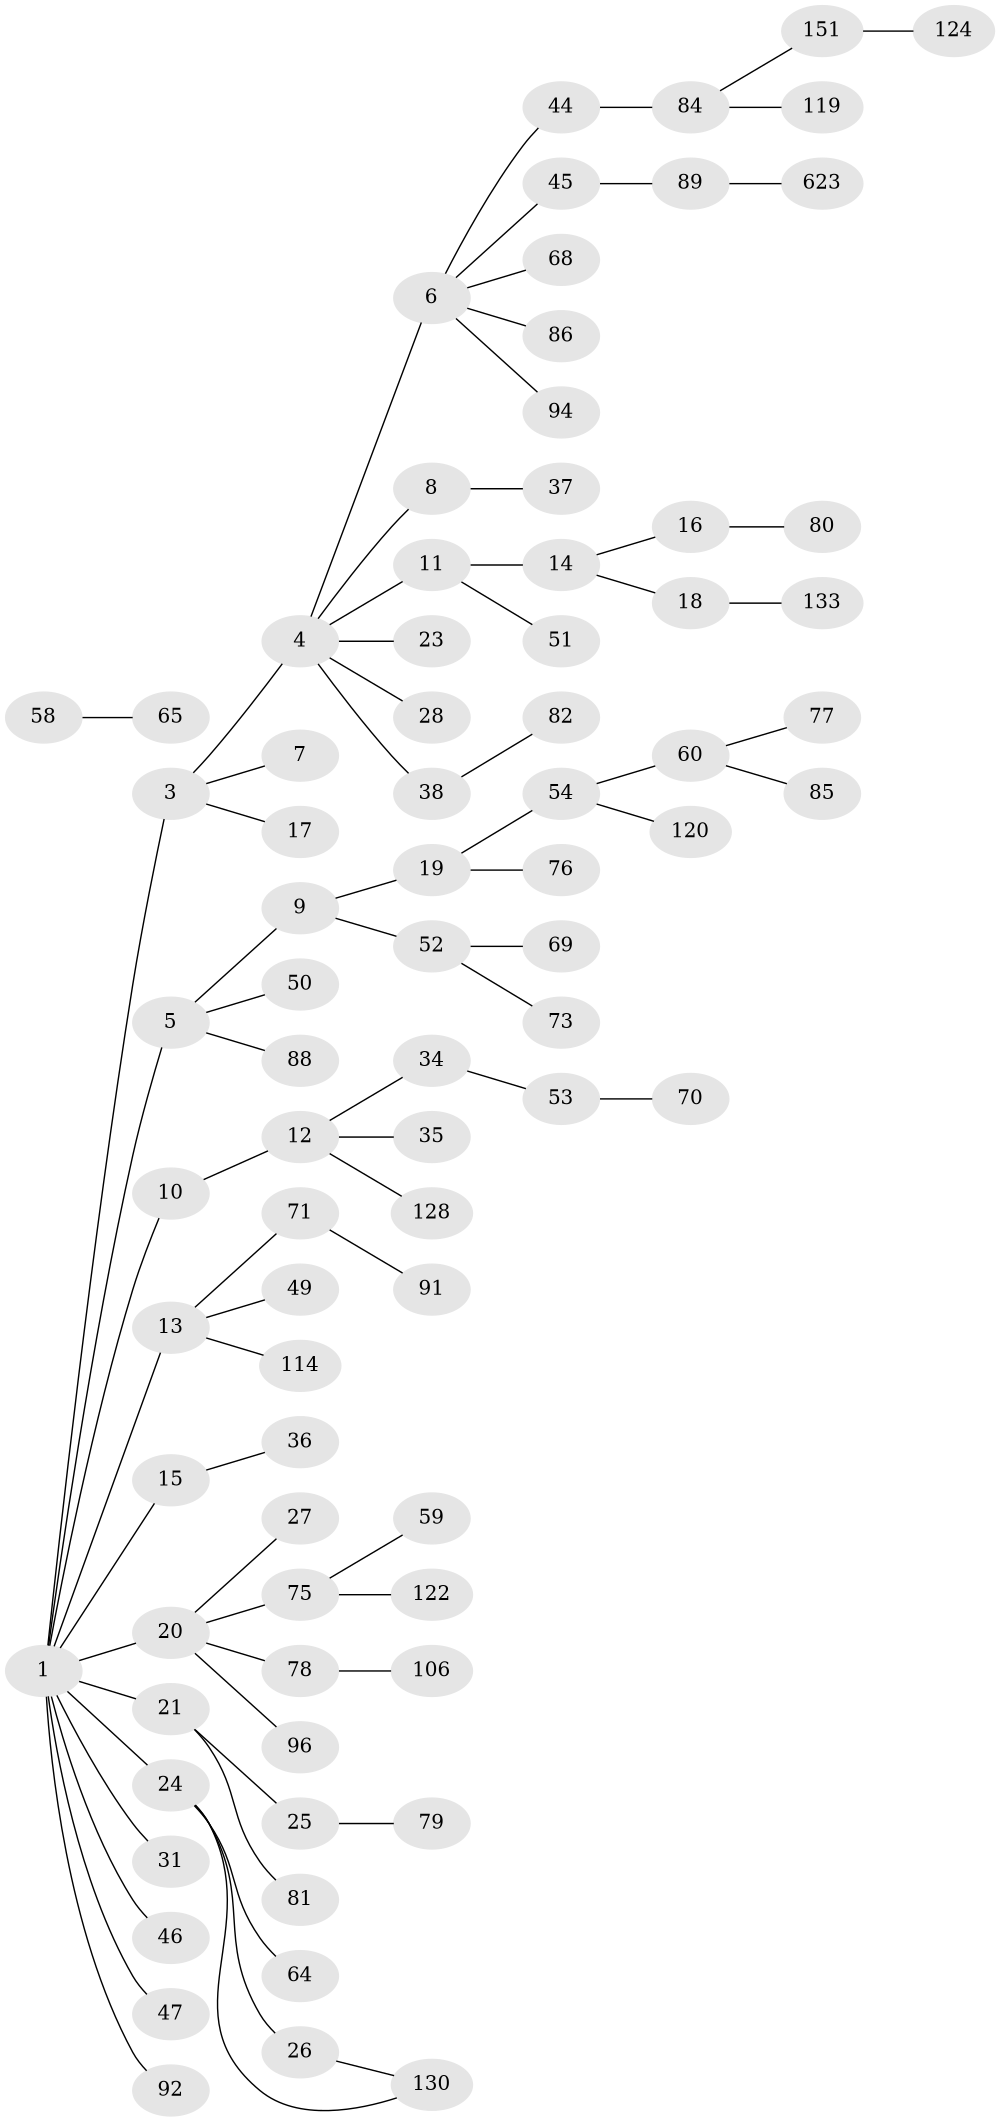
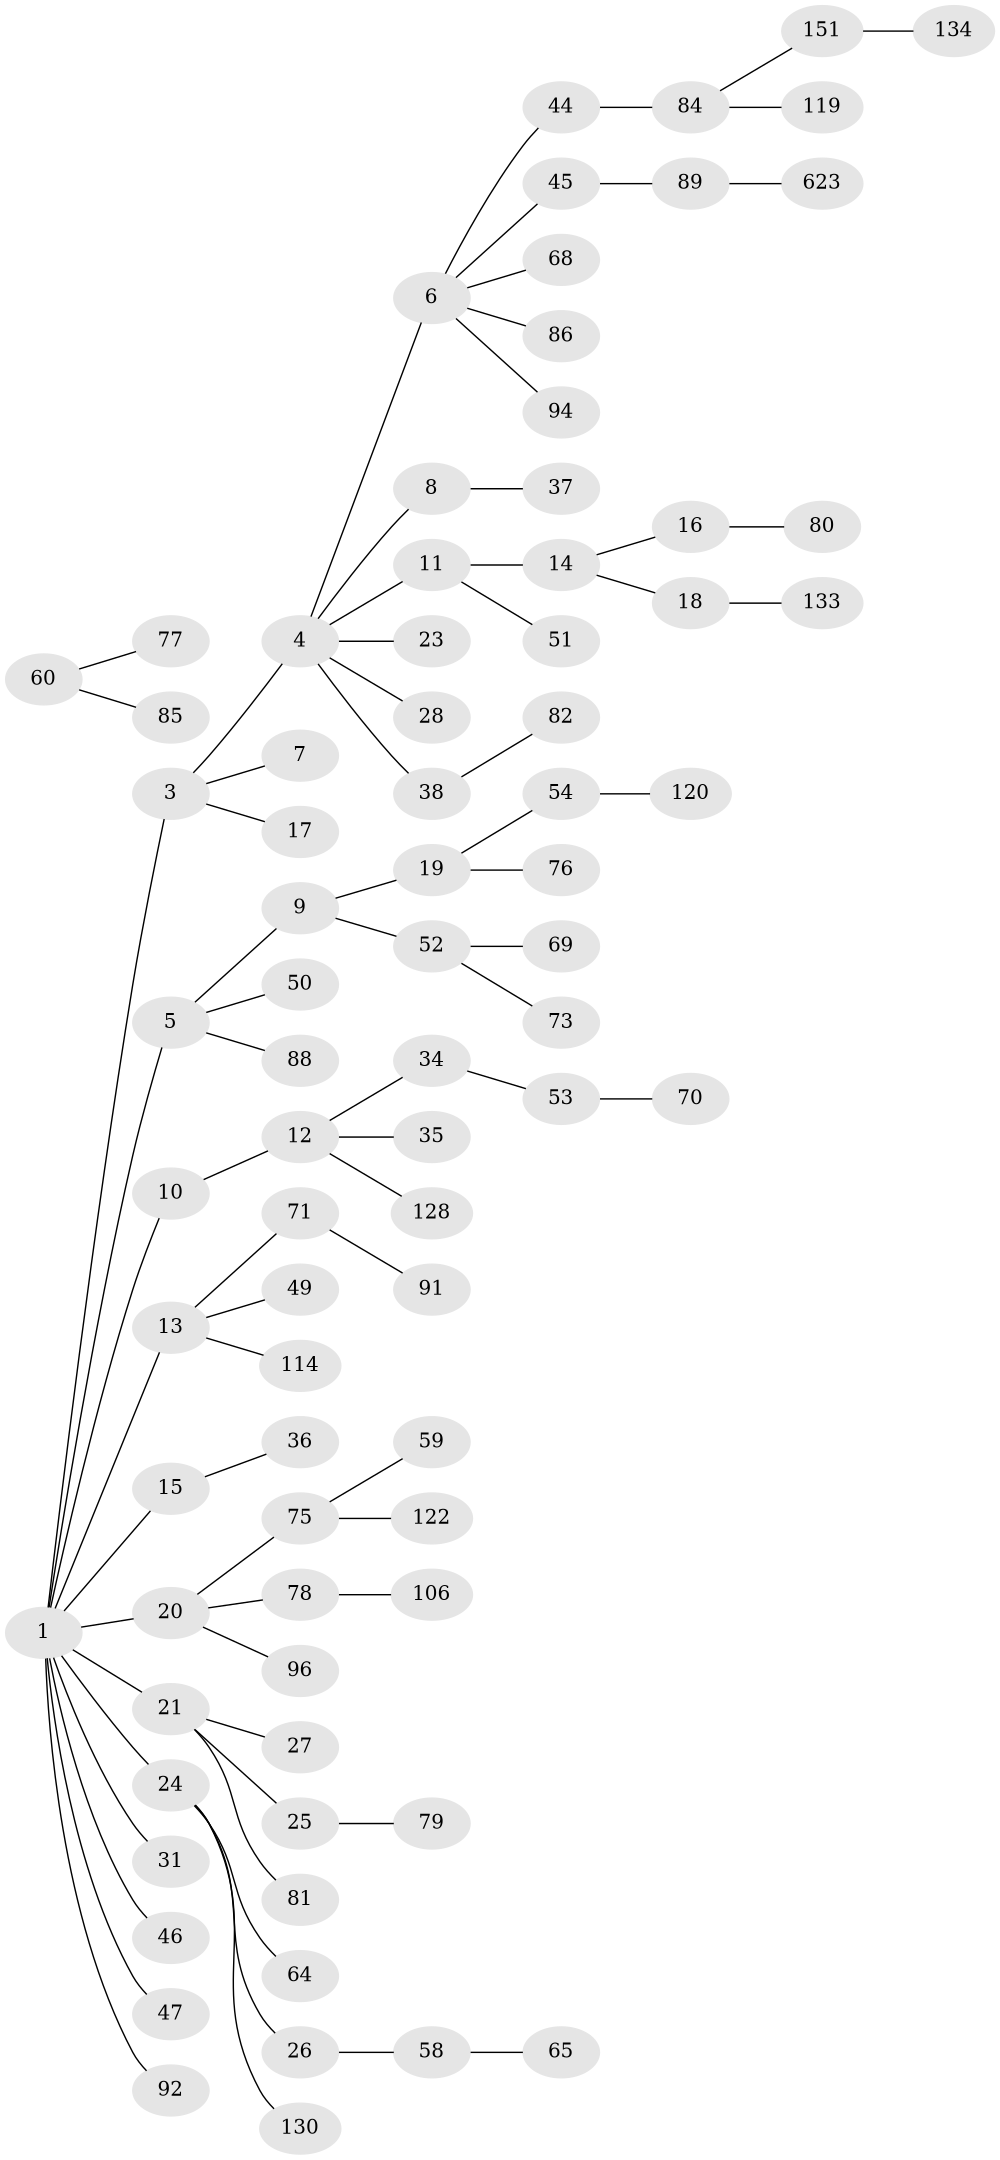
node "124": label "124" -> "134"
edge "60" -- "54": removed
edge "27" -- "20": now "27" -- "21"
edge "26" -- "130": now "26" -- "58"
